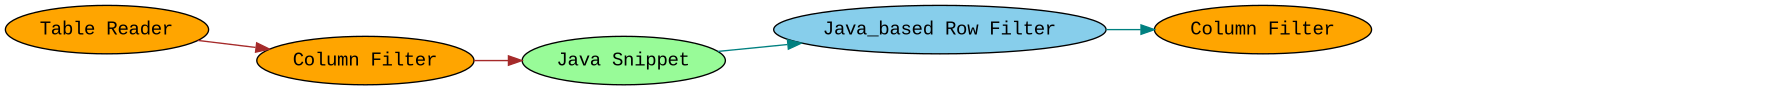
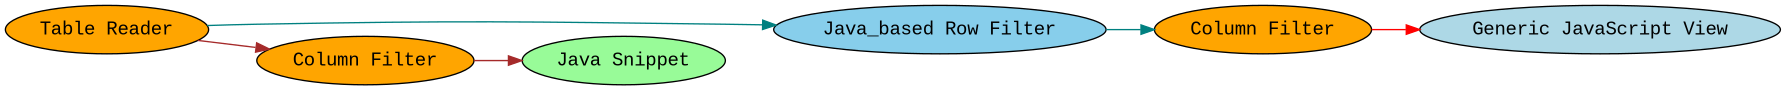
node "Generic JavaScript View": added
edge "Java Snippet" -> "Java_based Row Filter": now "Table Reader" -> "Java_based Row Filter"
